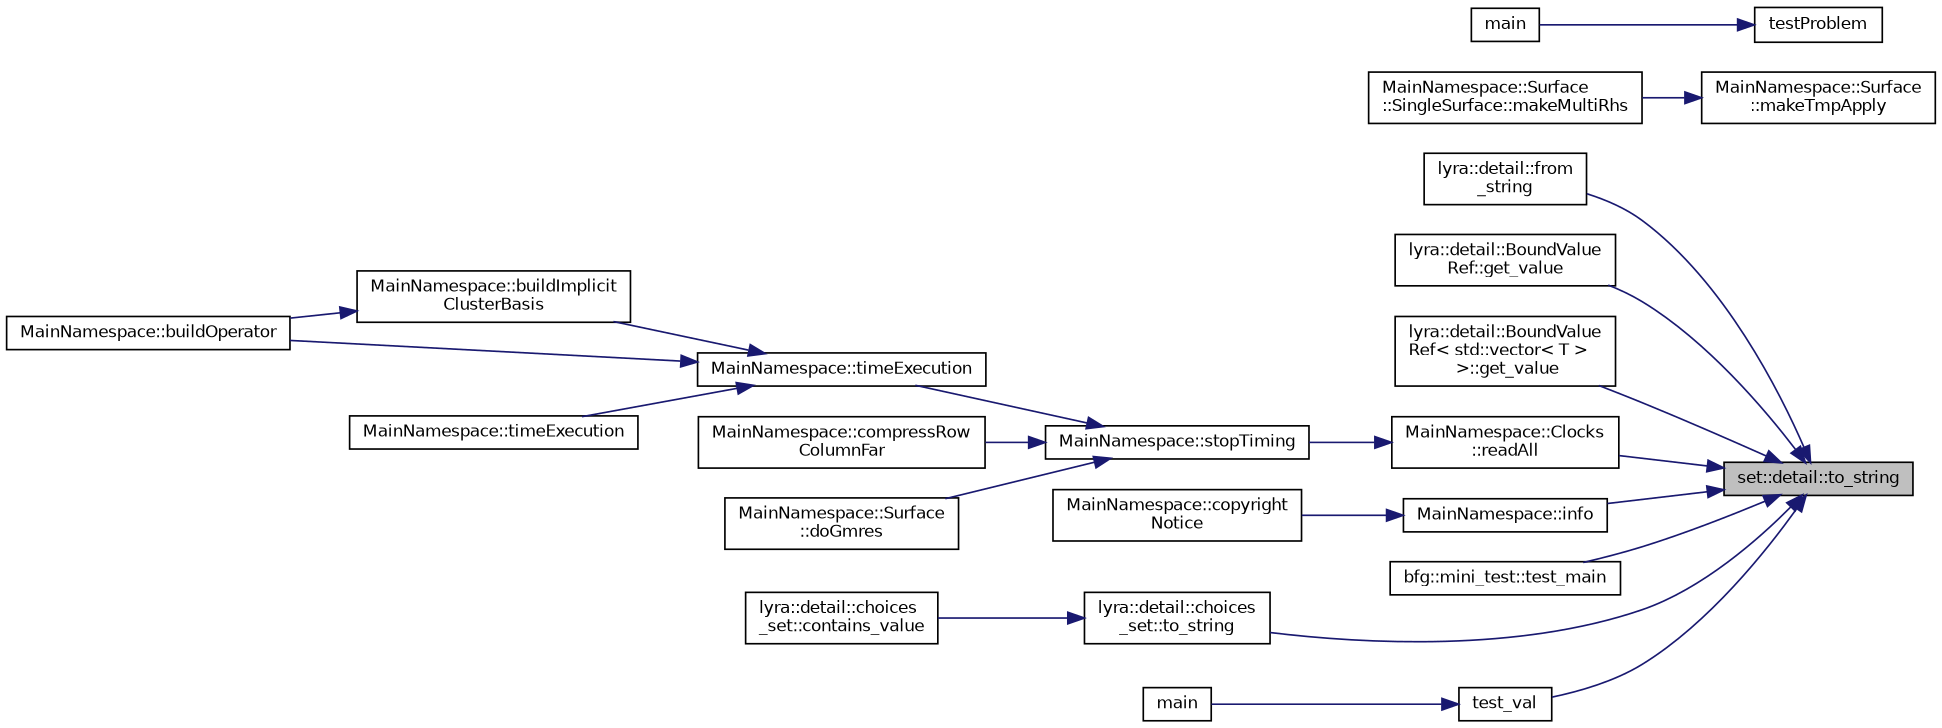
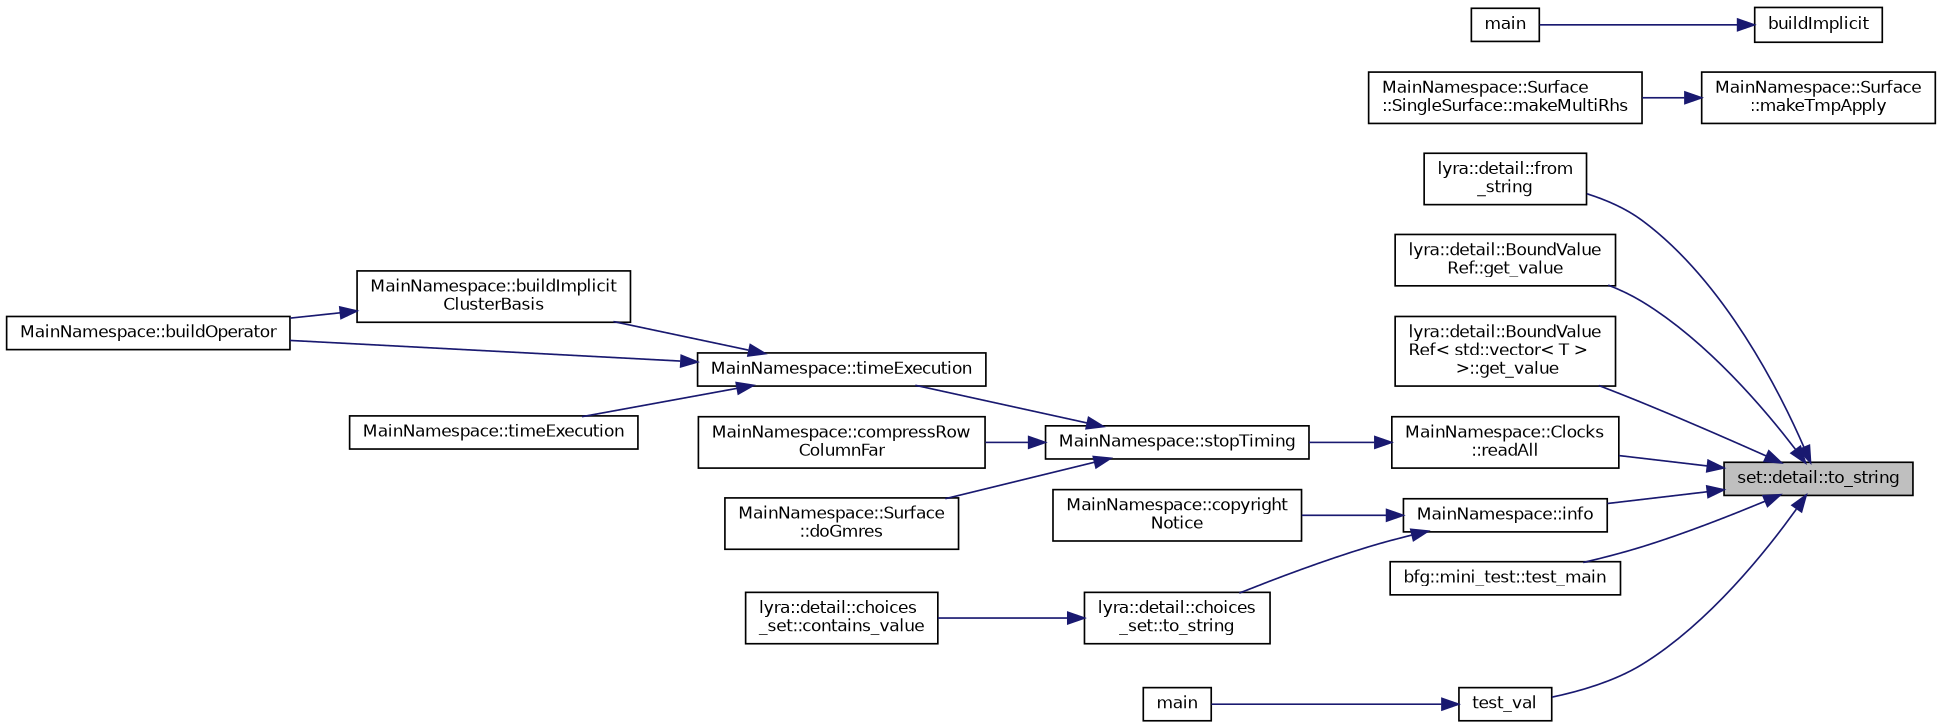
node "testProblem": label "testProblem" -> "buildImplicit"
edge "lyra::detail::choices _set::to_string" -> "set::detail::to_string": now "lyra::detail::choices _set::to_string" -> "MainNamespace::info"
